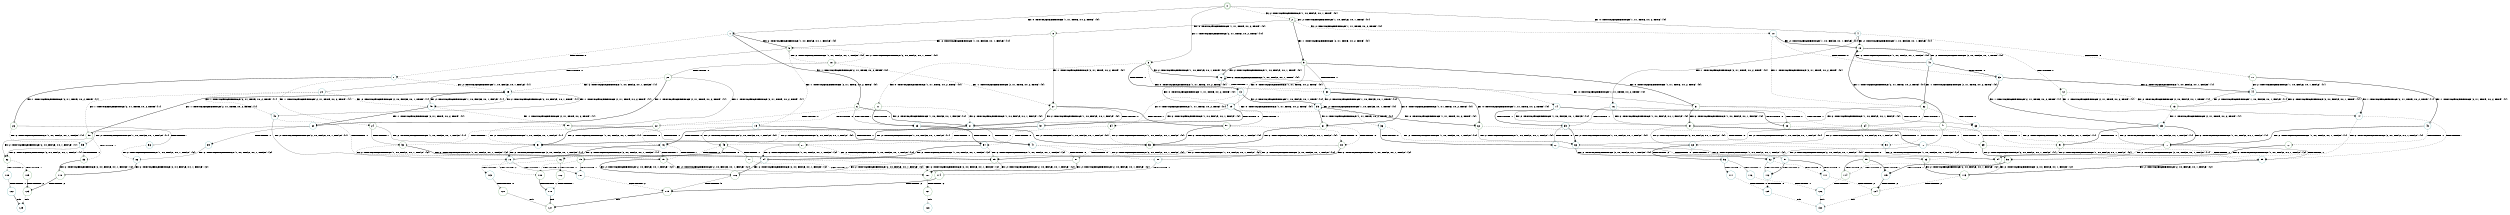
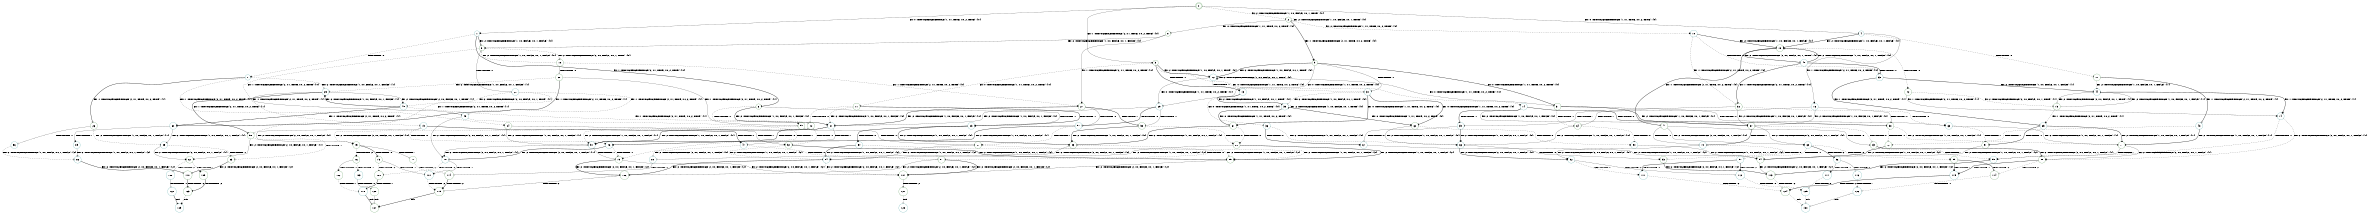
node "34": removed
edge "38" -> "72": added, label "TERMINATE !1"
edge "68" -> "95": arrowhead odot -> box
edge "106" -> "119": label "TERMINATE !9" -> "TERMINATE !2"
